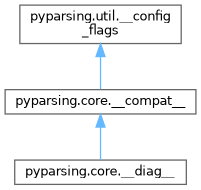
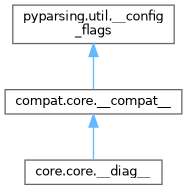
node "pyparsing.core.__compat__": label "pyparsing.core.__compat__" -> "compat.core.__compat__"
node "pyparsing.core.__diag__": label "pyparsing.core.__diag__" -> "core.core.__diag__"
